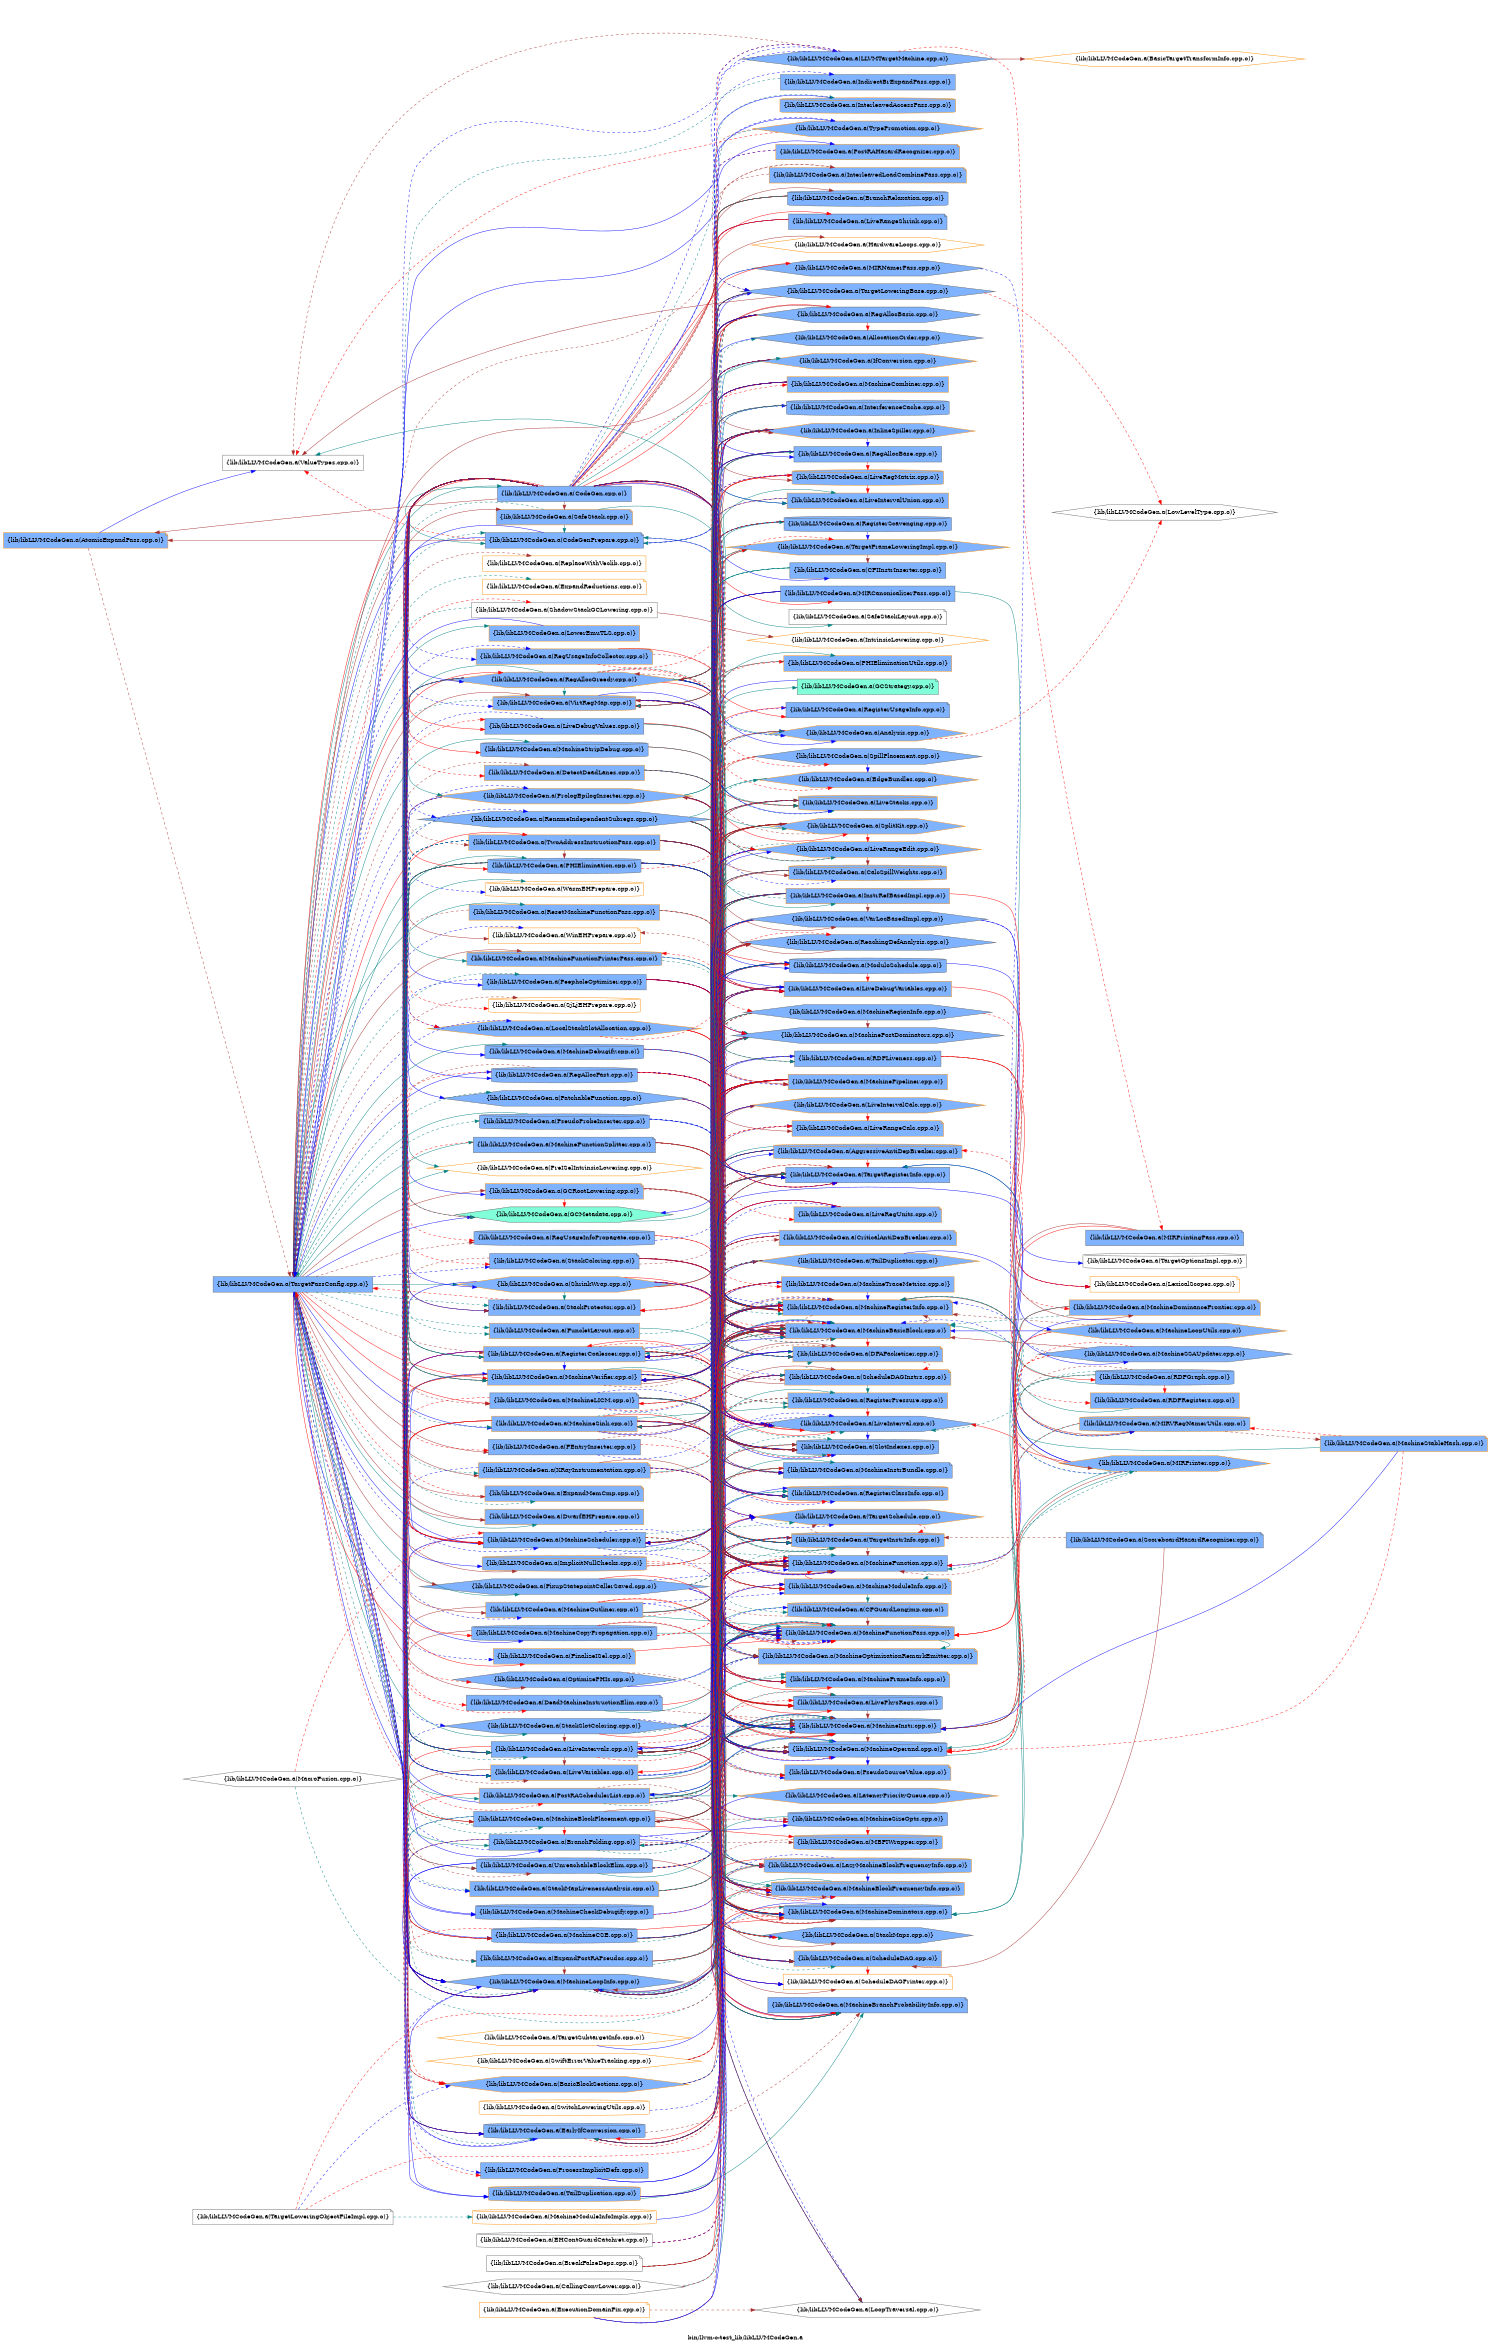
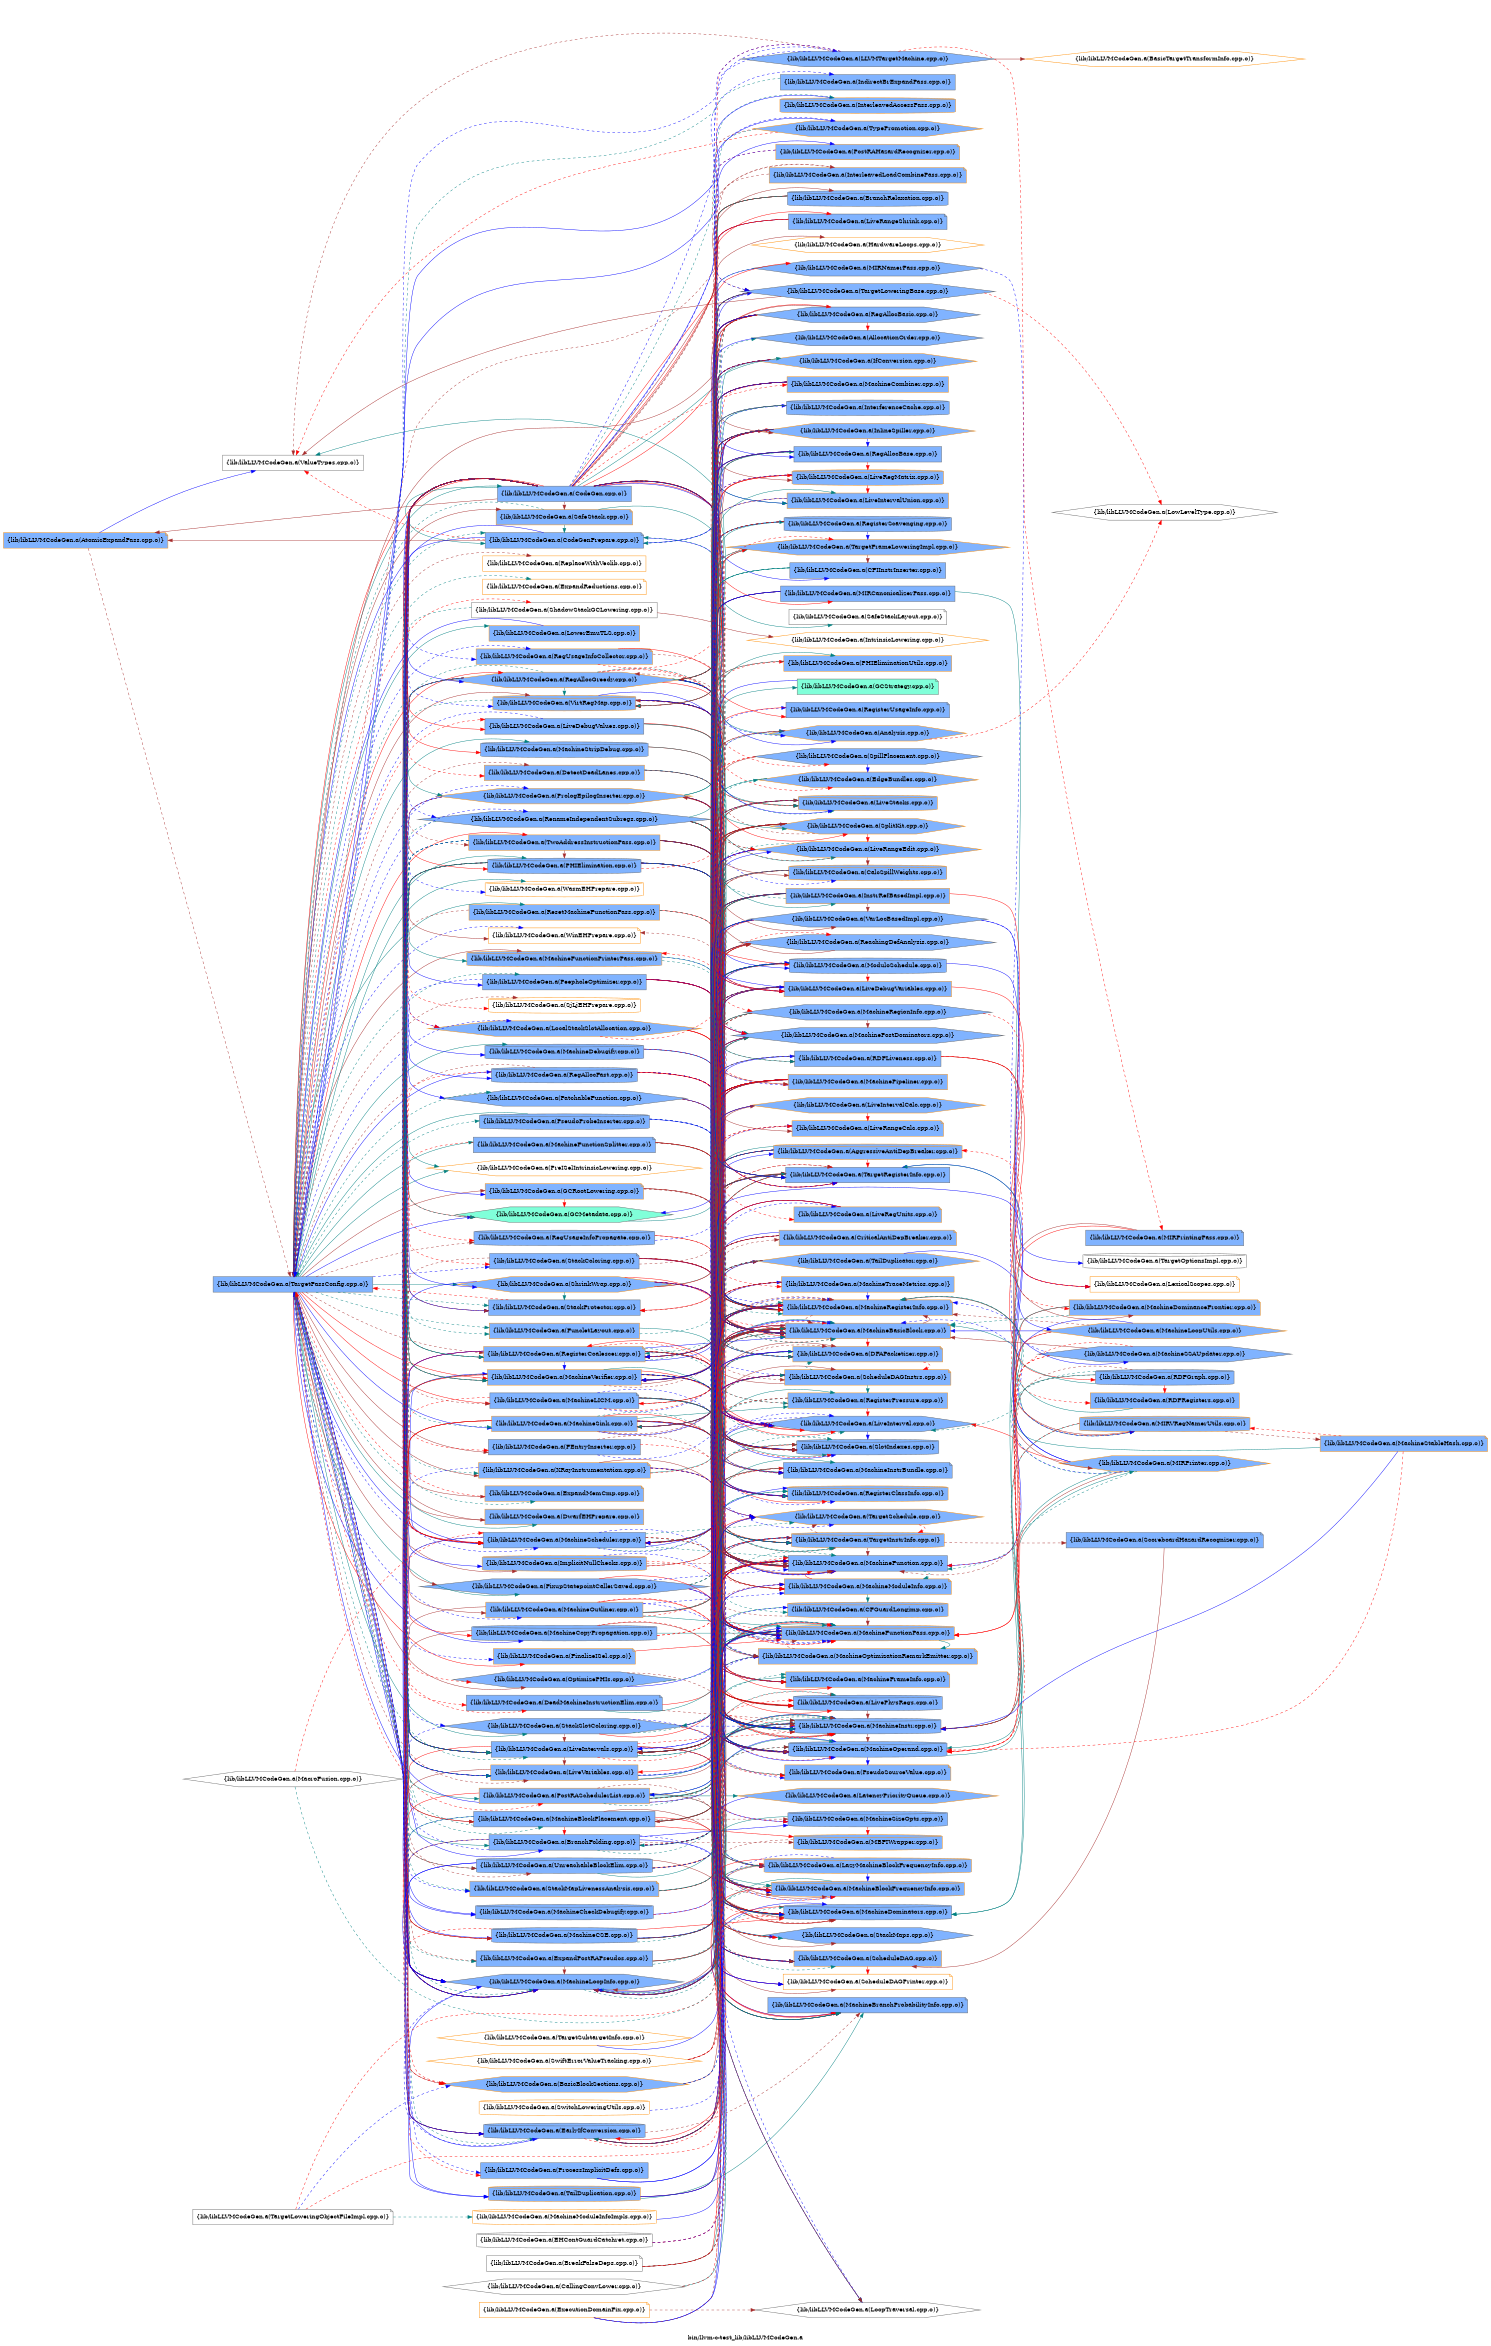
edge "{lib/libLLVMCodeGen.a(RegAllocGreedy.cpp.o)}" -> "{lib/libLLVMCodeGen.a(TargetPassConfig.cpp.o)}": style solid -> dashed
edge "{lib/libLLVMCodeGen.a(ScoreboardHazardRecognizer.cpp.o)}" -> "{lib/libLLVMCodeGen.a(TargetInstrInfo.cpp.o)}": reversed
